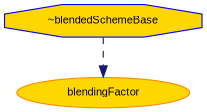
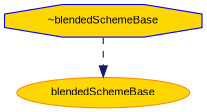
node "blendingFactor": label "blendingFactor" -> "blendedSchemeBase"
